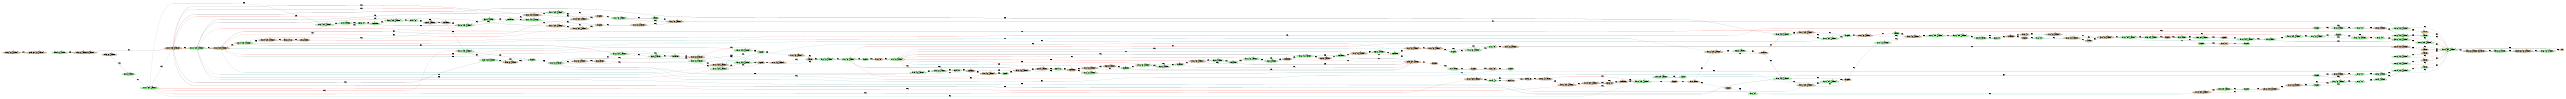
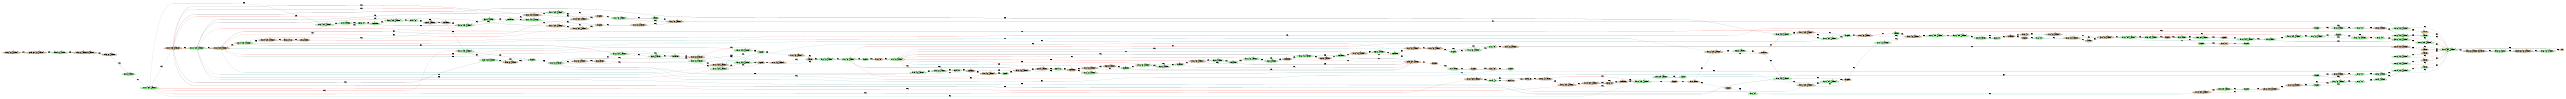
edge "sub sp , sp , # address , lsl # address" -> "stur x1 , [ x29 , #- address ]": now "sub sp , sp , # address , lsl # address" -> "sub sp , sp , # address"
node "add sp , sp , # address": label "add sp , sp , # address" -> "add sp , sp , # symbol"
edge "stp x29 , x30 , [ sp , # address ]" -> "add x29 , sp , # address": added, label "CFG"
